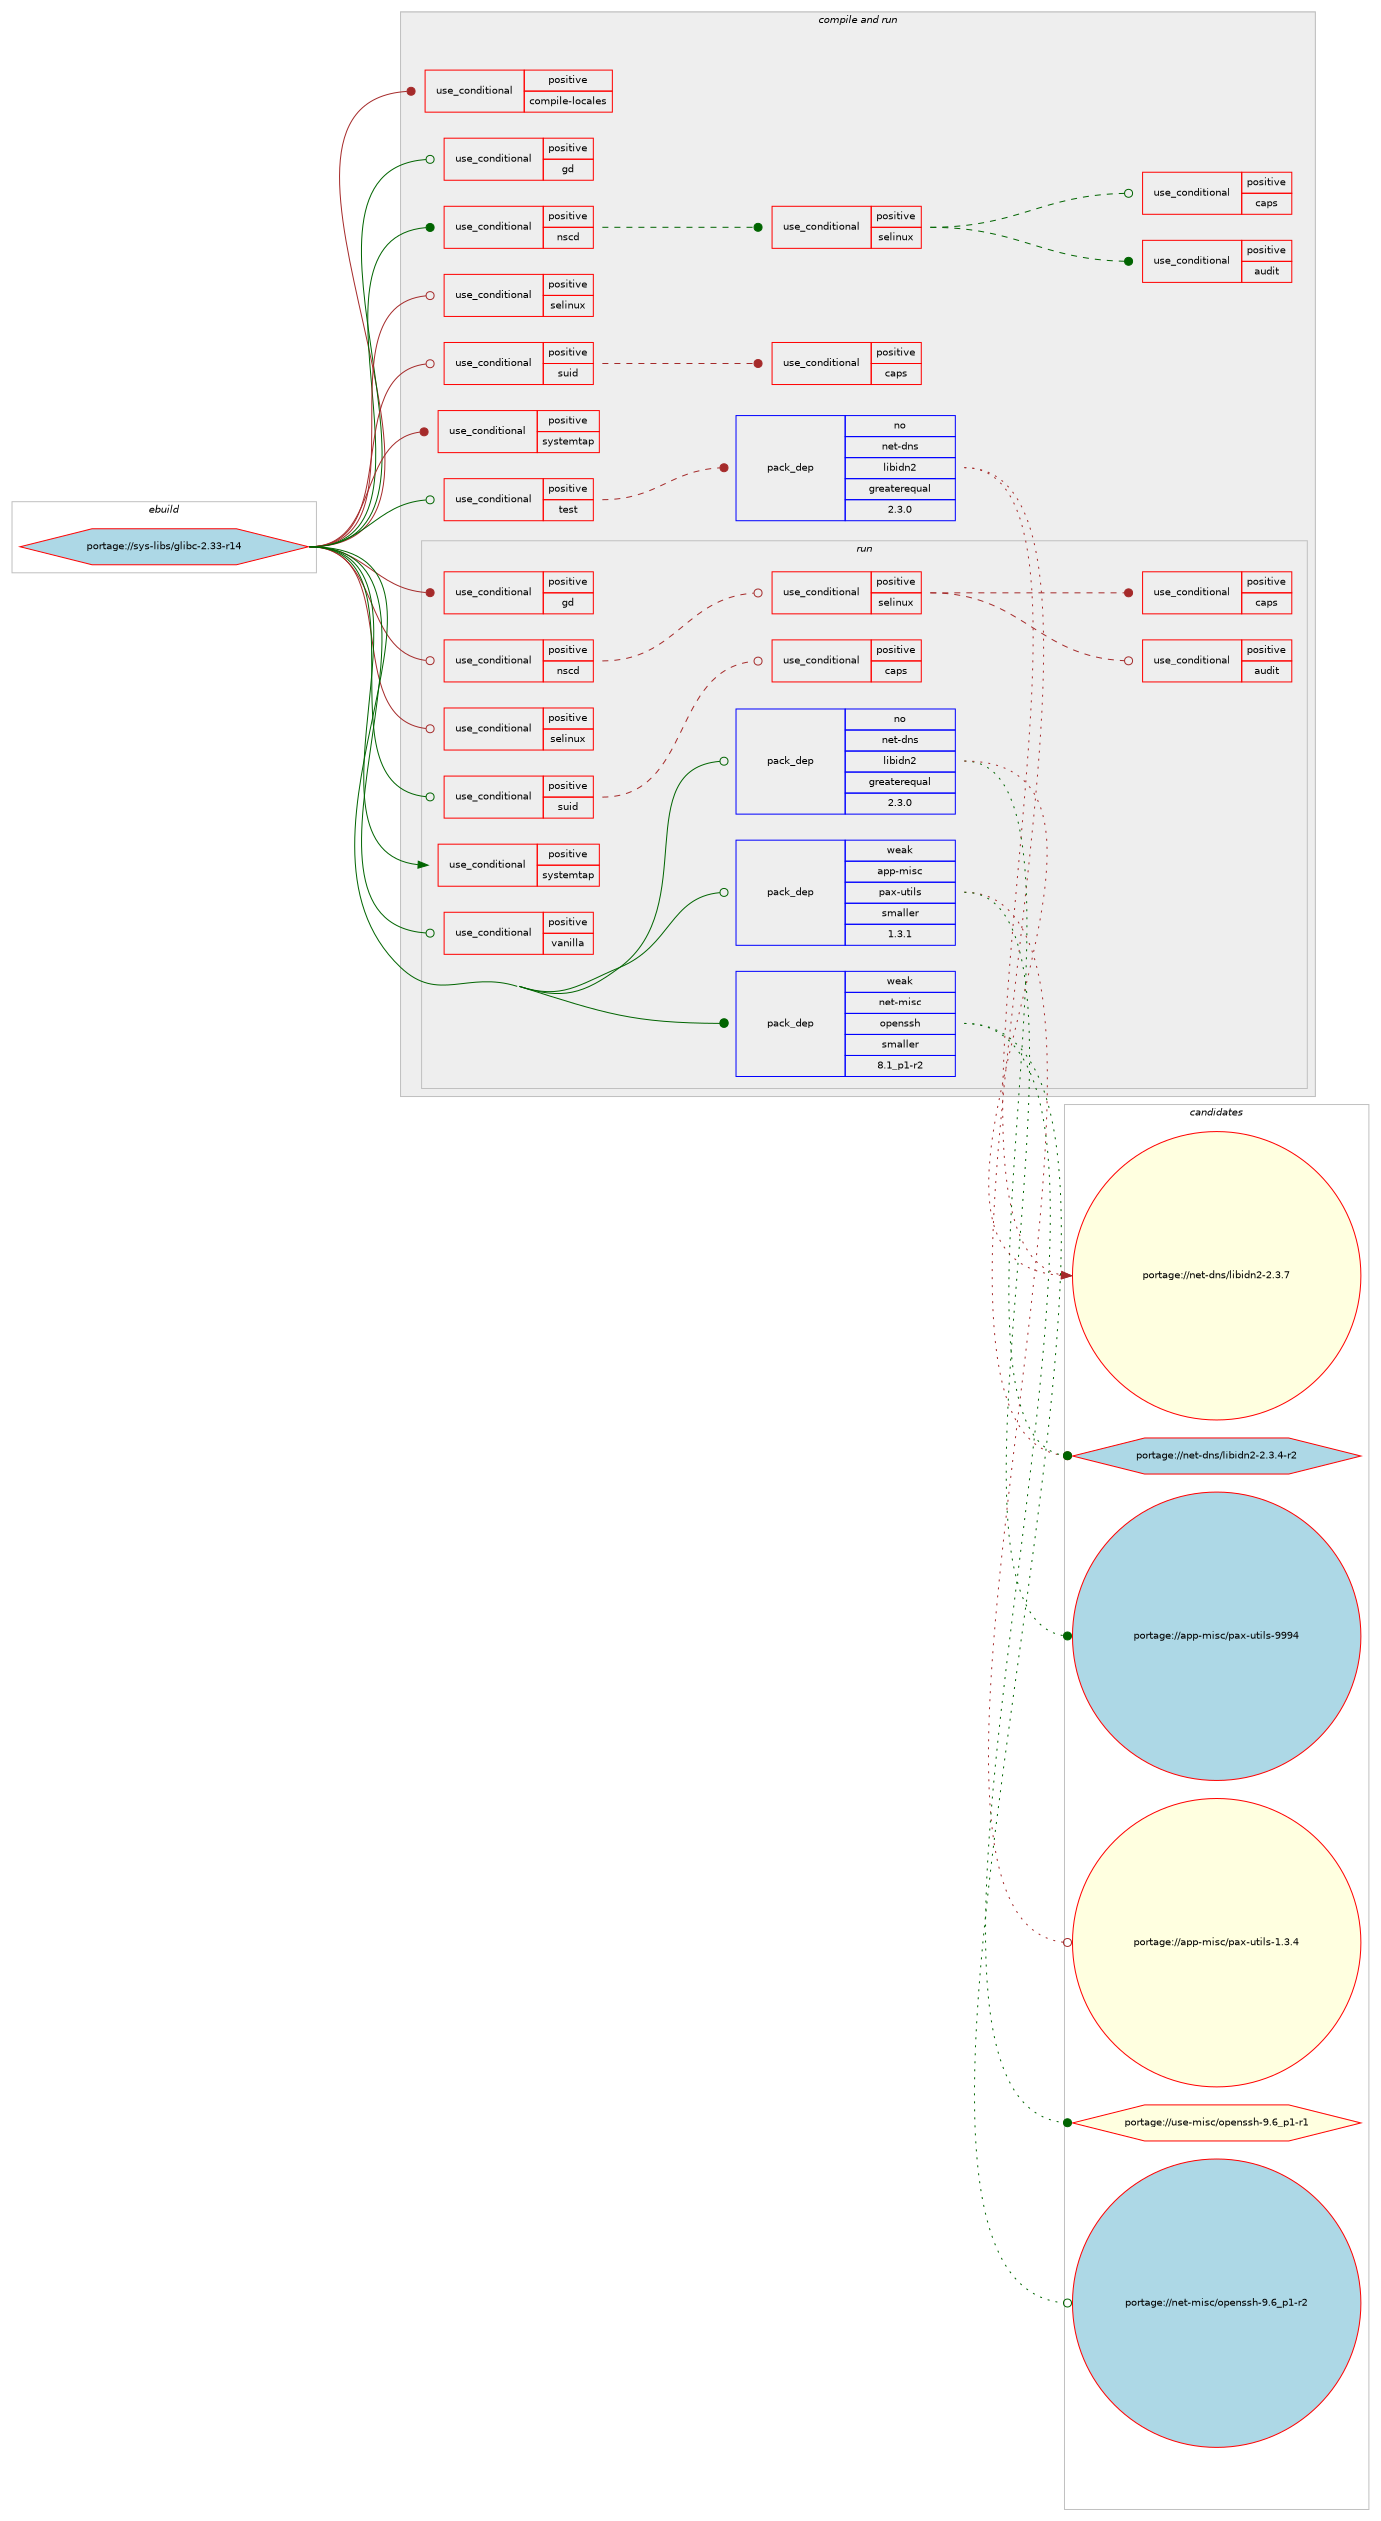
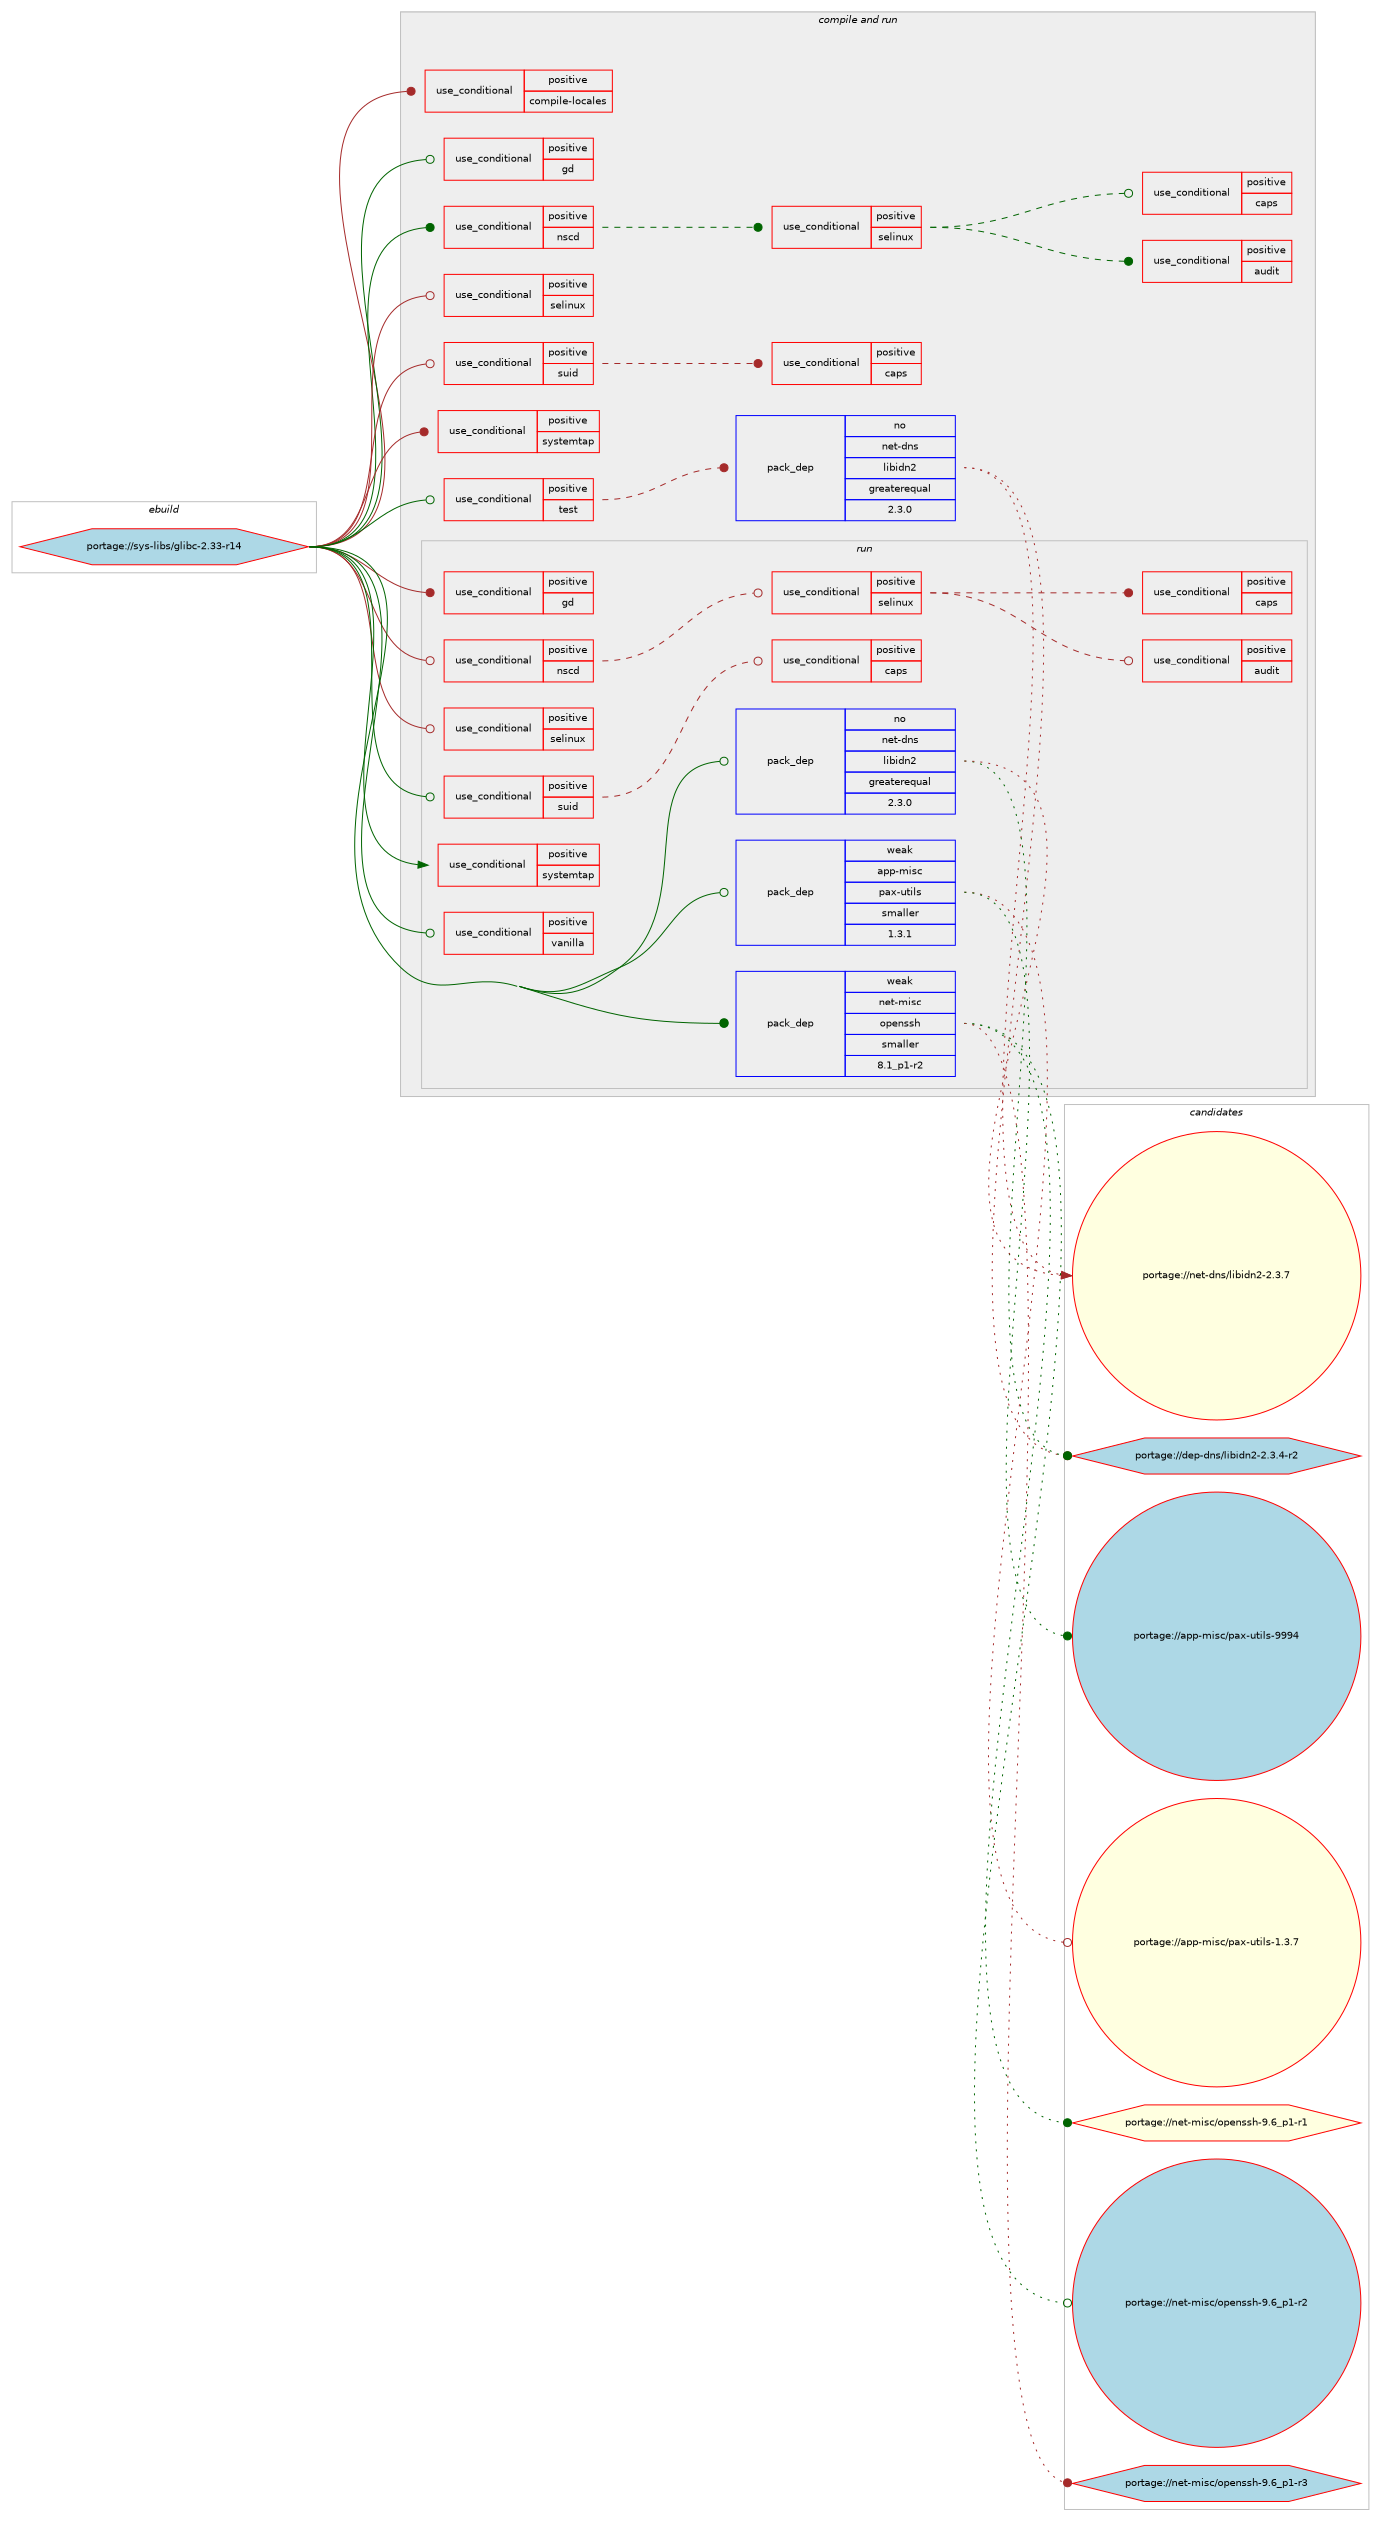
node "portage://net-dns/libidn2-2.3.4-r2": label "portage://net-dns/libidn2-2.3.4-r2" -> "portage://dep-dns/libidn2-2.3.4-r2"
node "portage://app-misc/pax-utils-1.3.4": label "portage://app-misc/pax-utils-1.3.4" -> "portage://app-misc/pax-utils-1.3.7"
node "portage://use-misc/openssh-9.6_p1-r1": label "portage://use-misc/openssh-9.6_p1-r1" -> "portage://net-misc/openssh-9.6_p1-r1"
node "portage://net-misc/openssh-9.6_p1-r3": added
